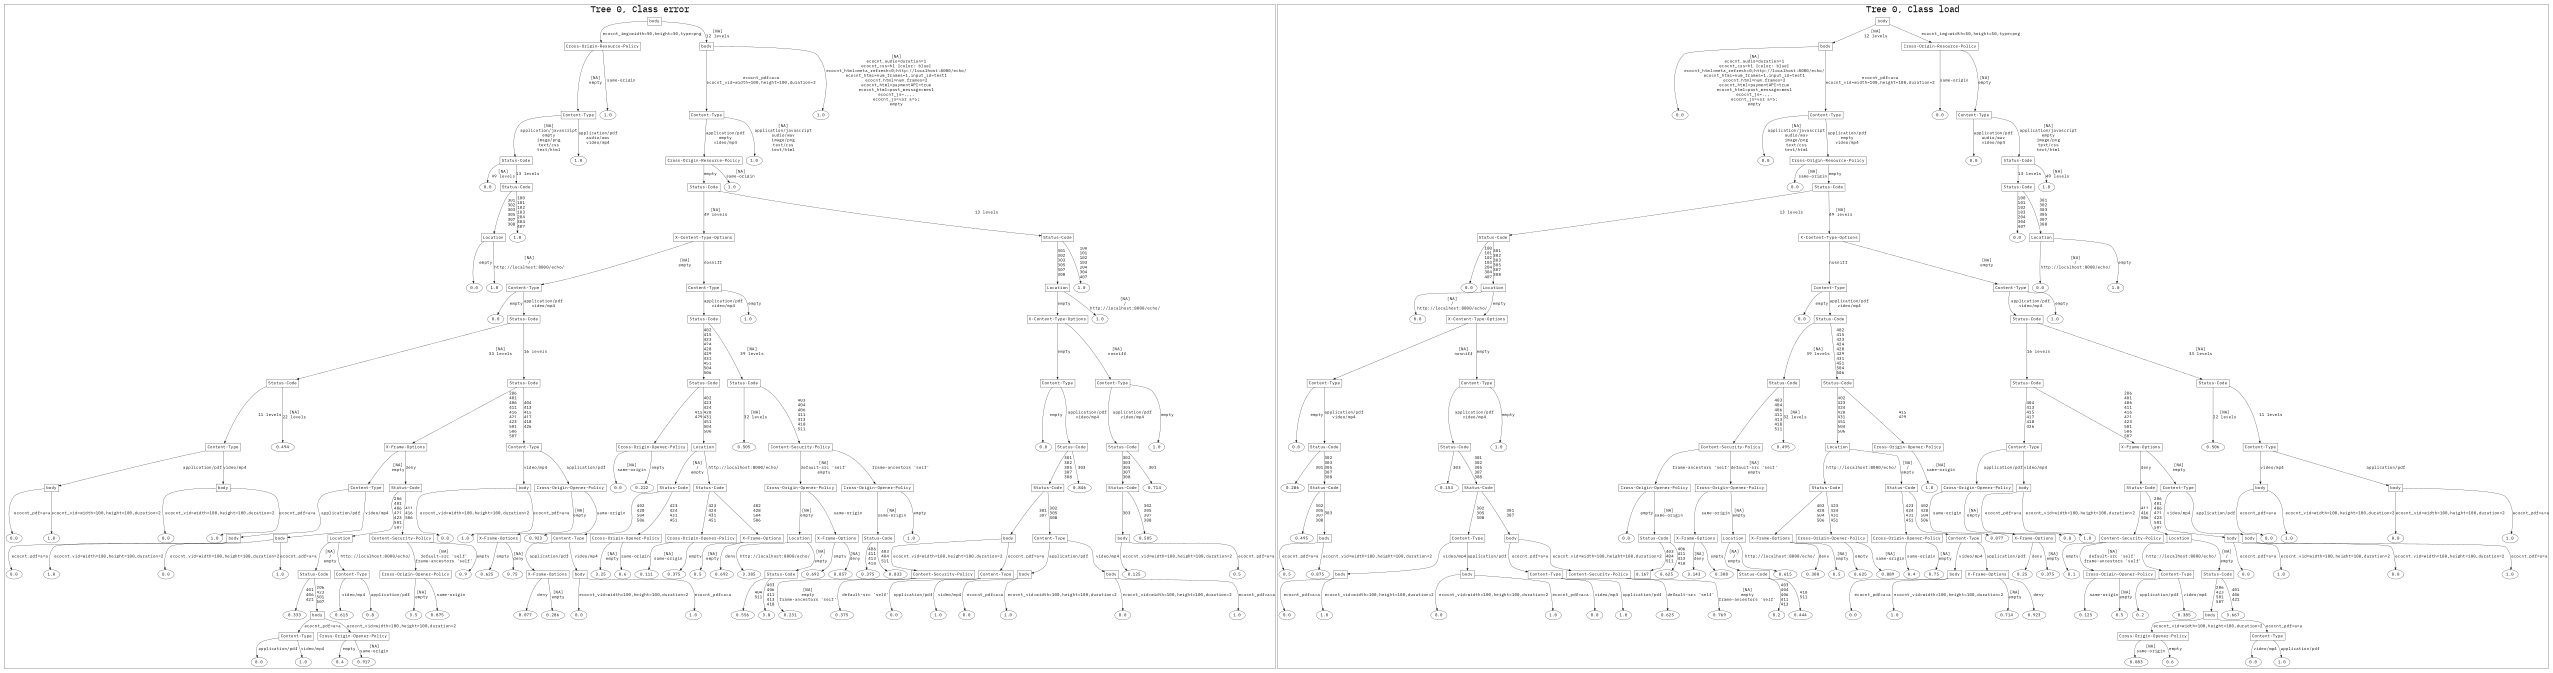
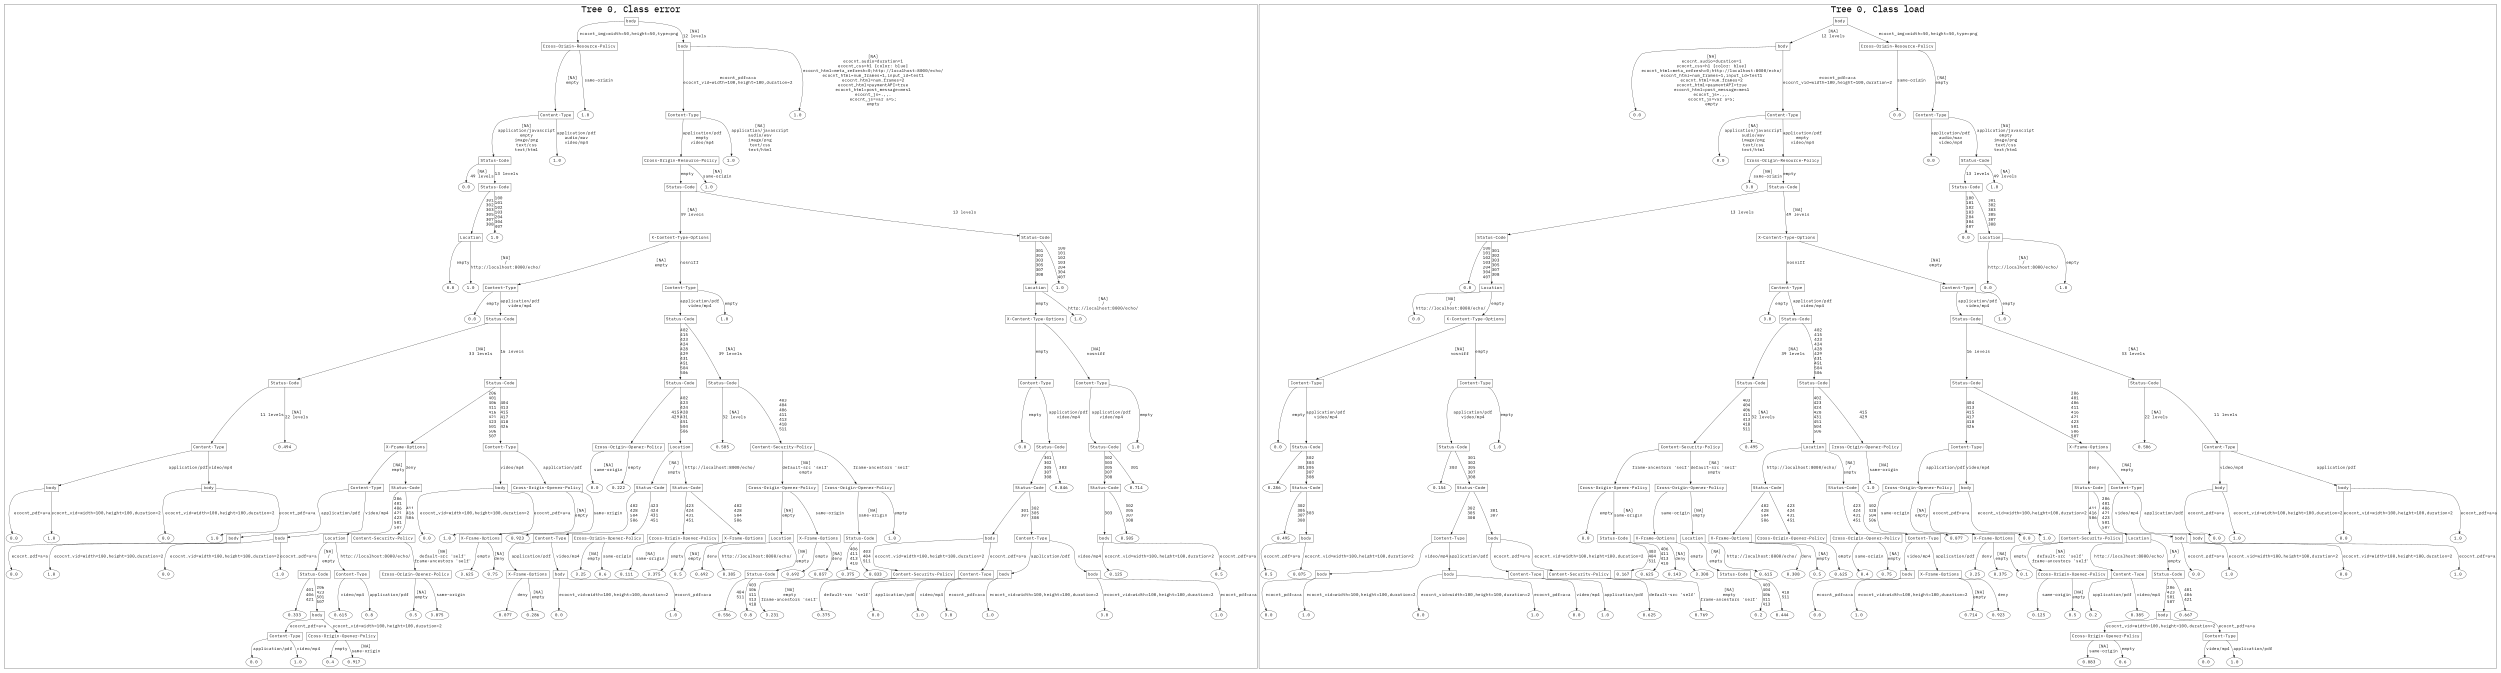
node "0.9": removed
node "0.889": removed
